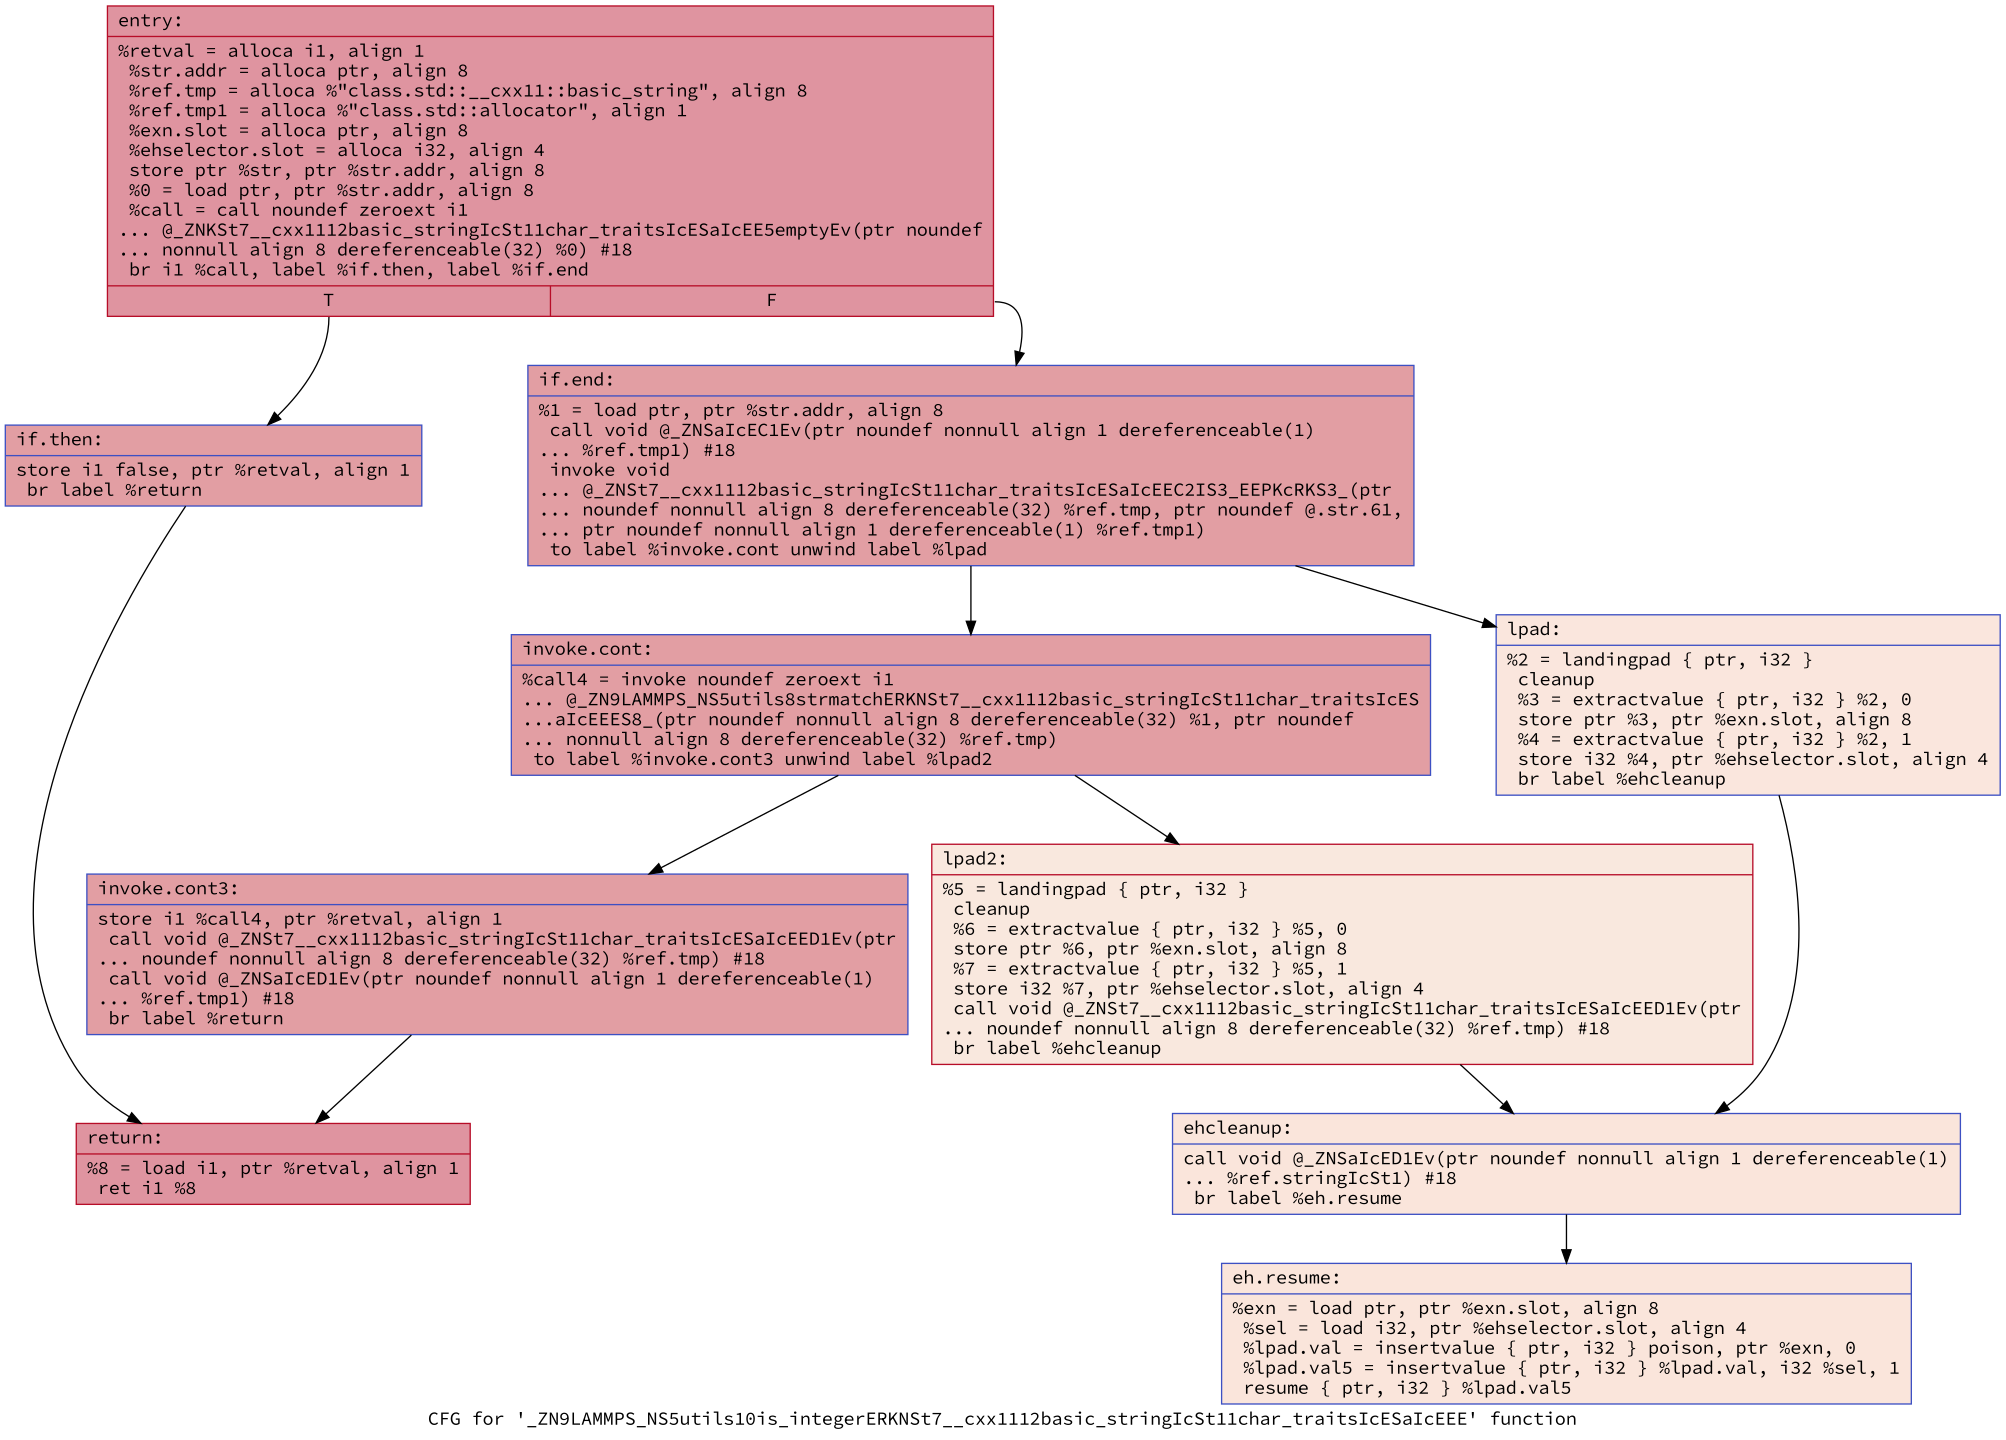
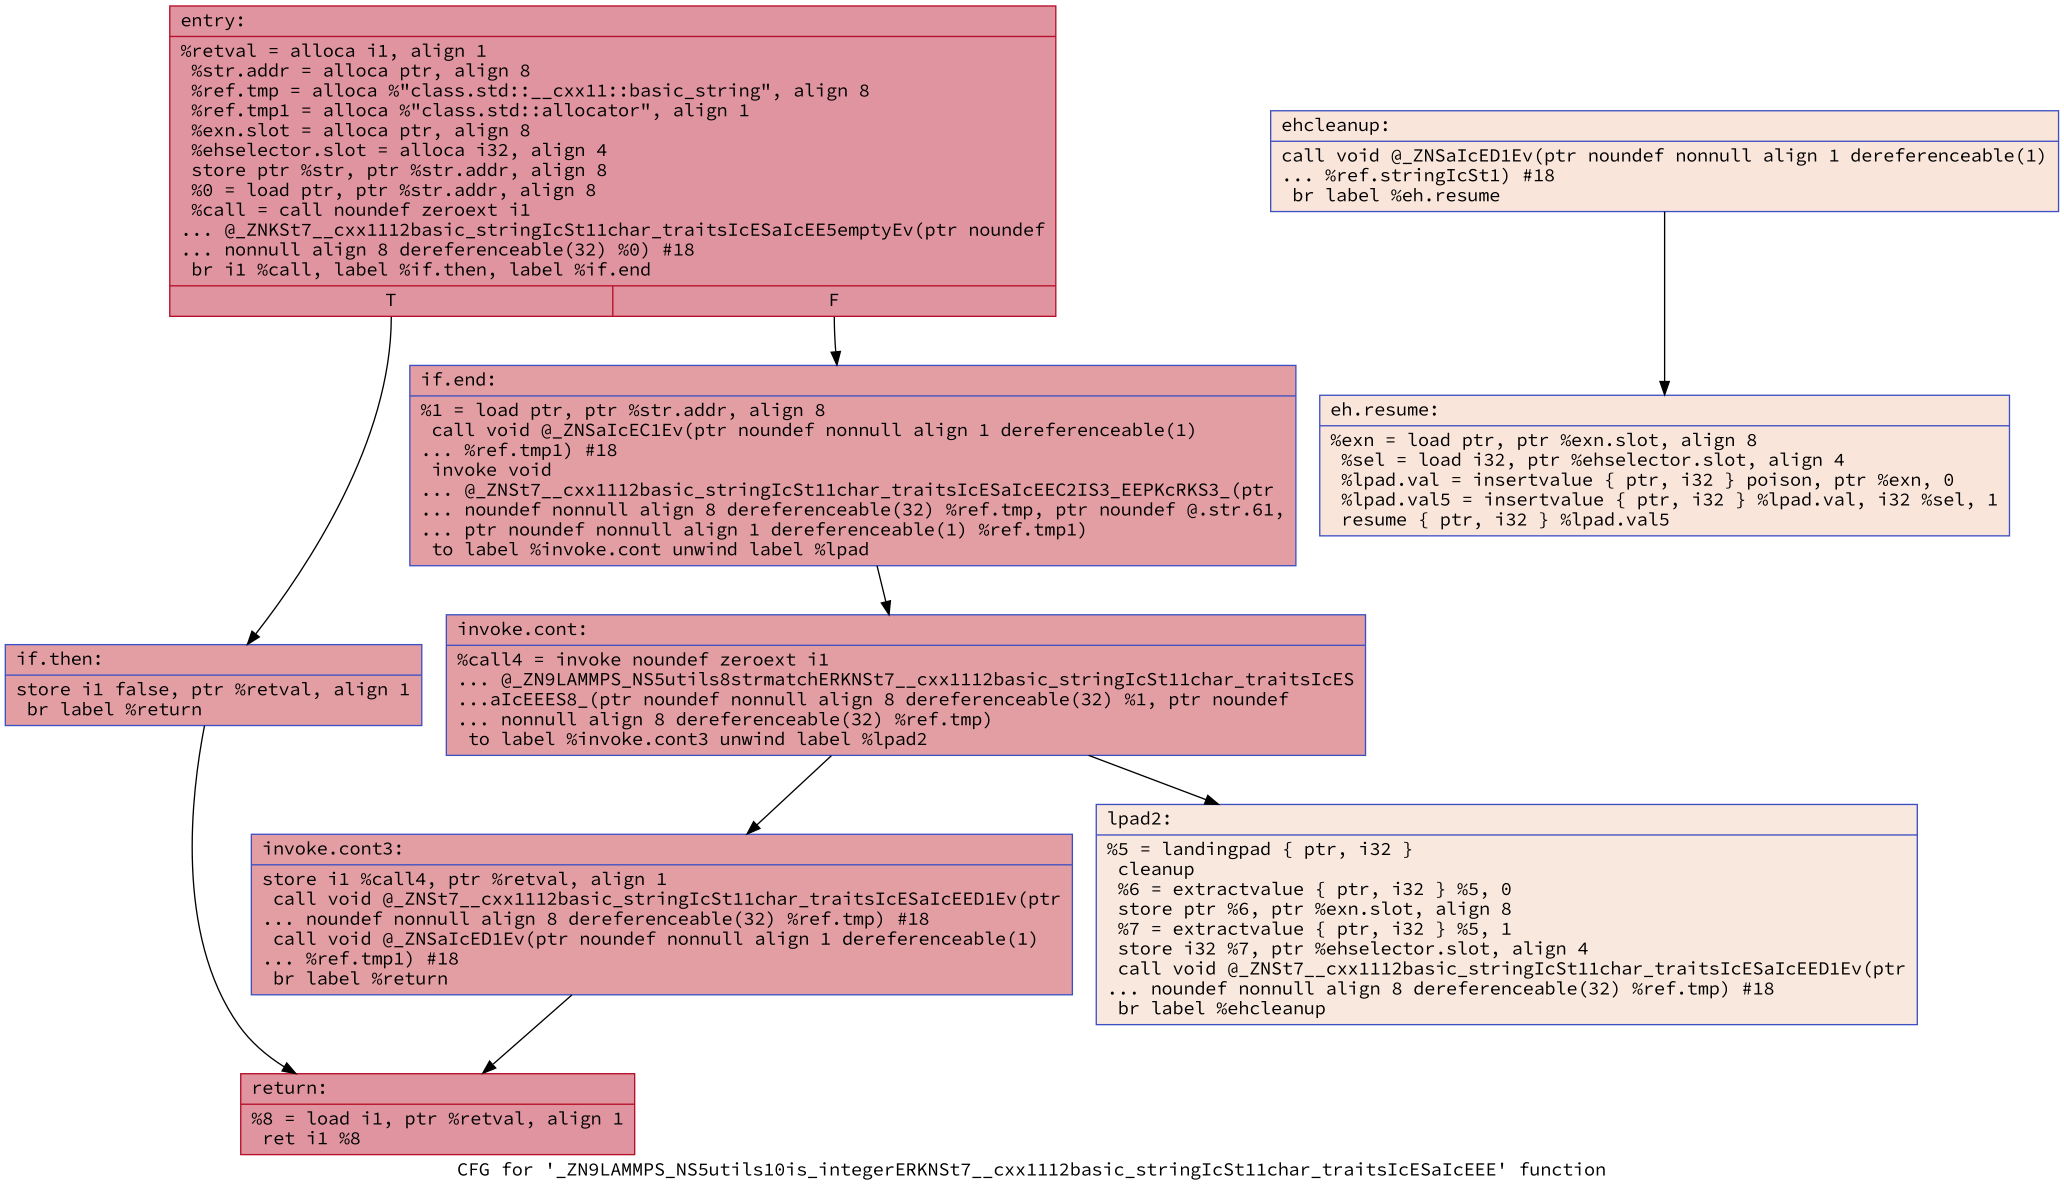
node "lpad:": removed
node "lpad2:": color #b70d28ff -> #3d50c3ff
edge "lpad2:" -> "ehcleanup:": removed
